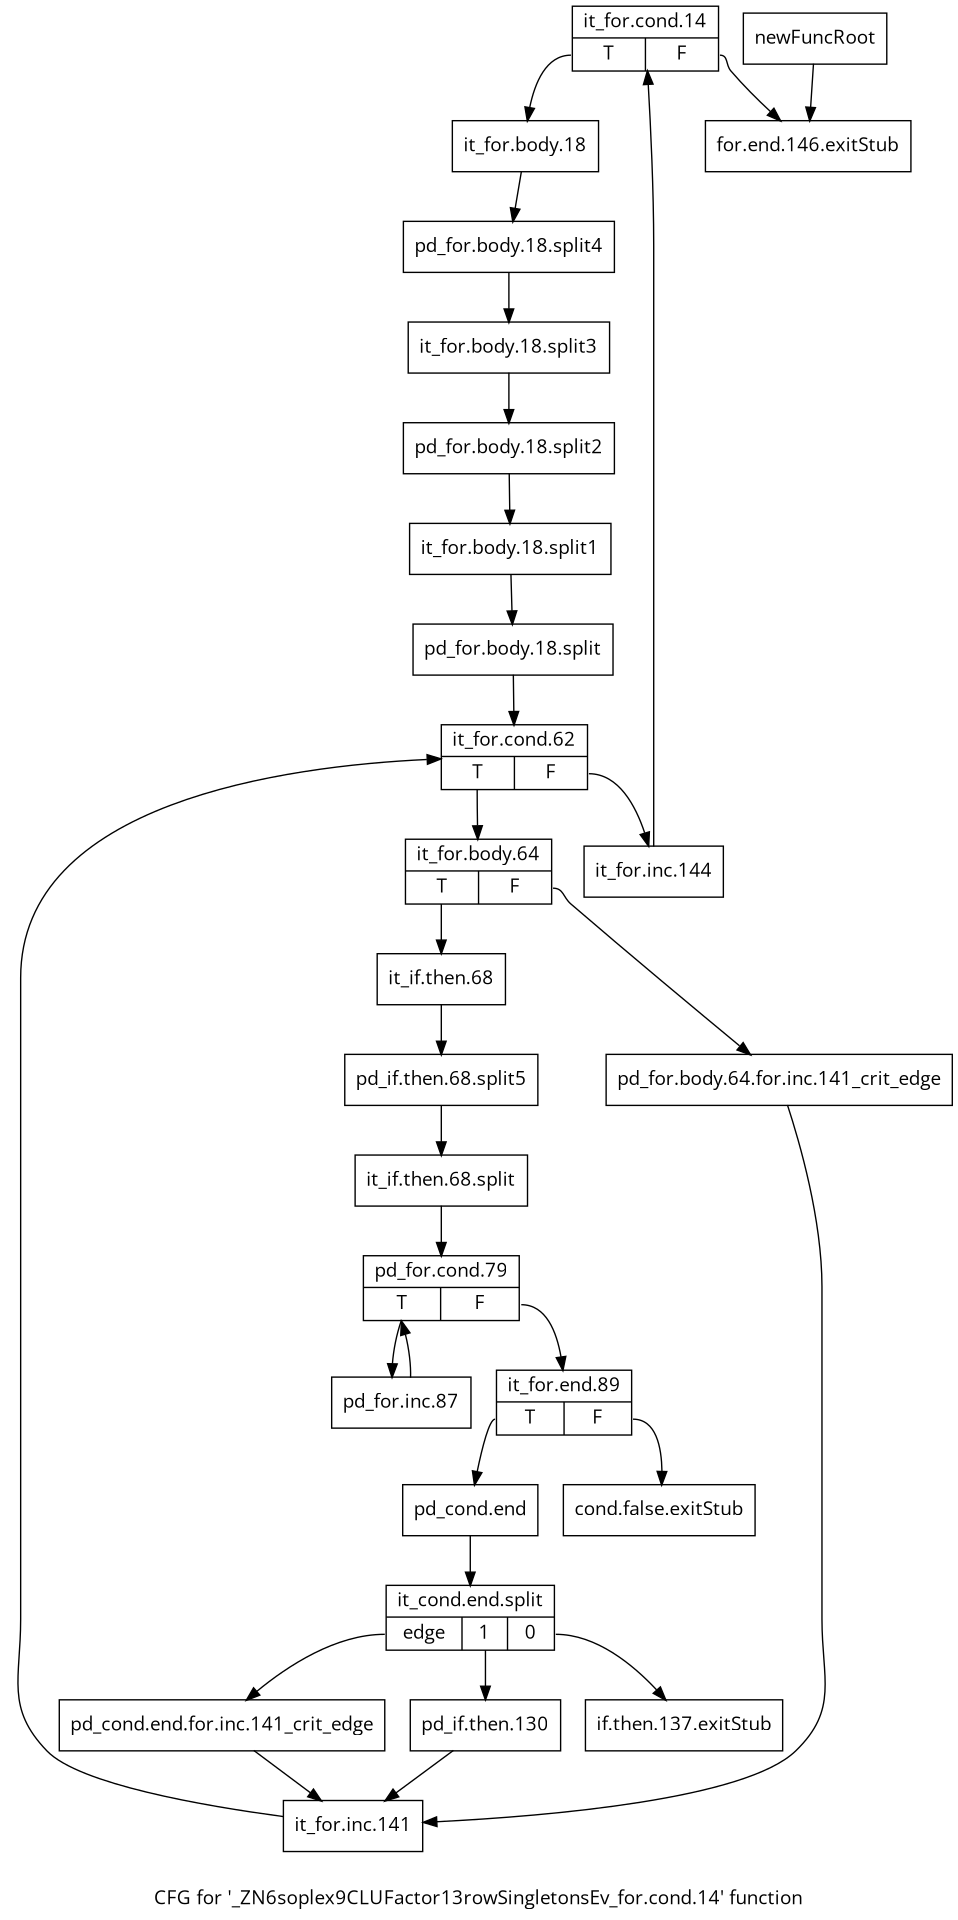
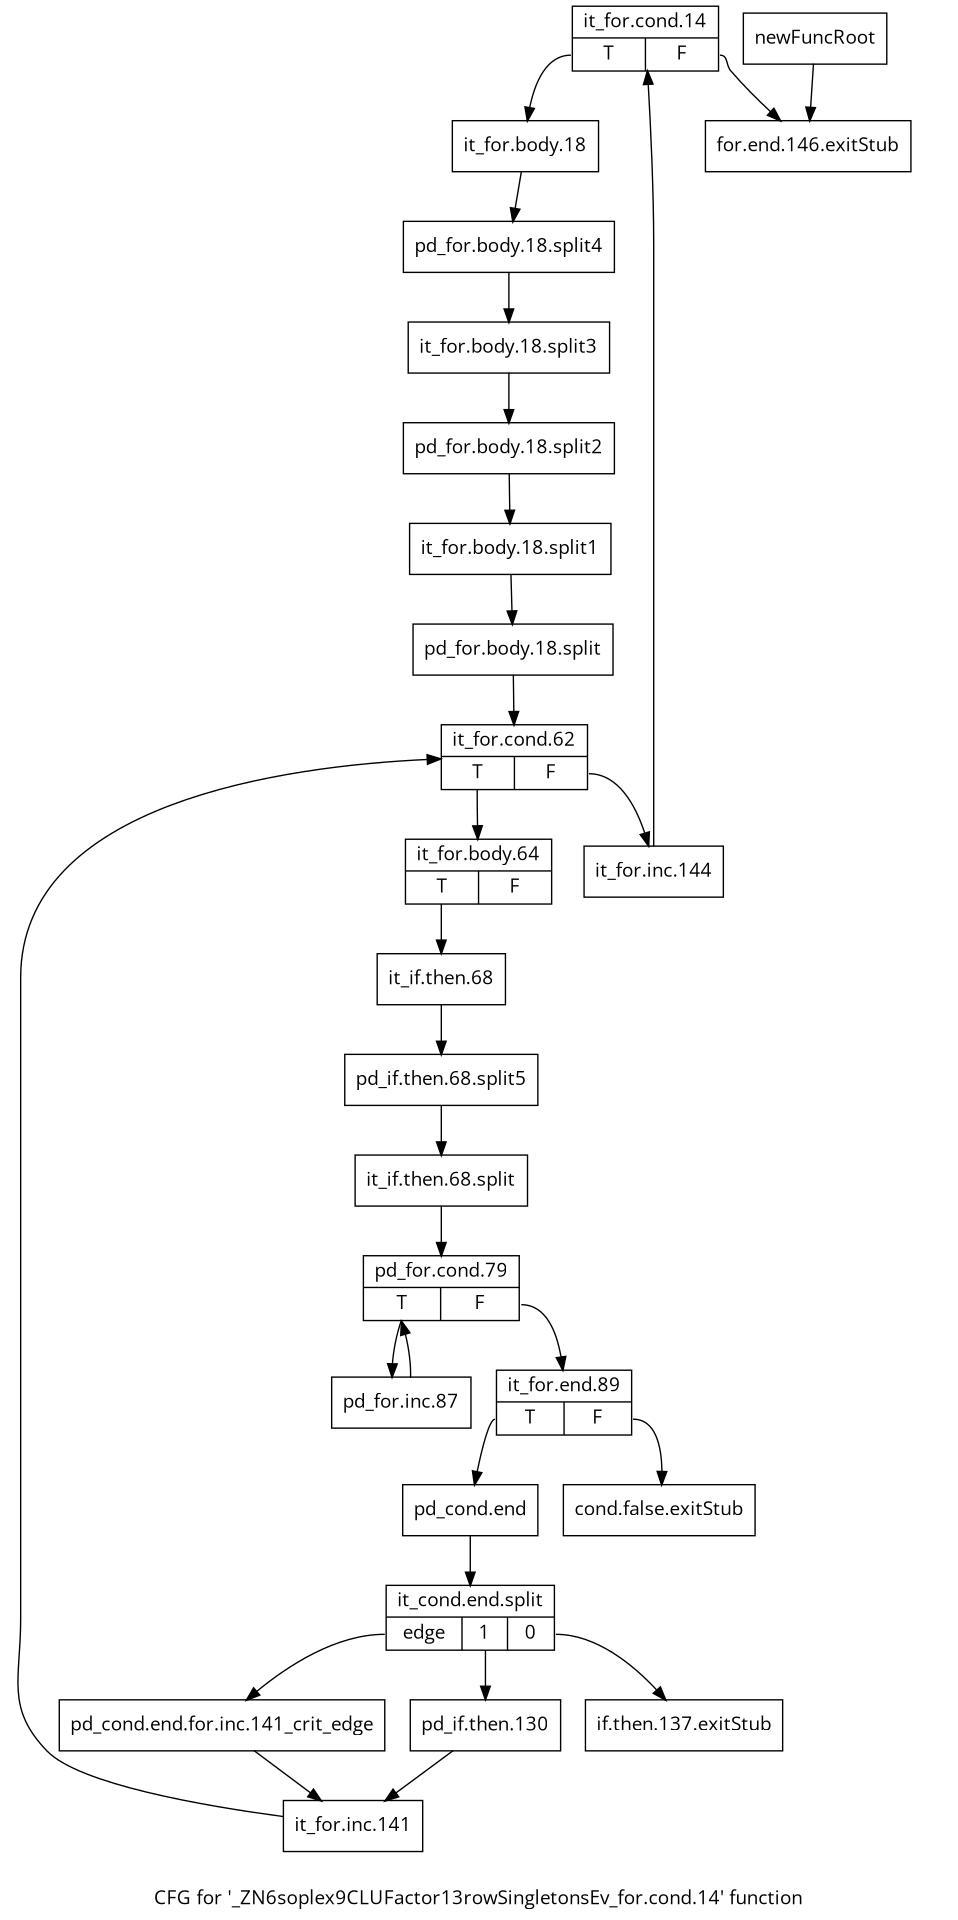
node "pd_for.body.64.for.inc.141_crit_edge": removed
